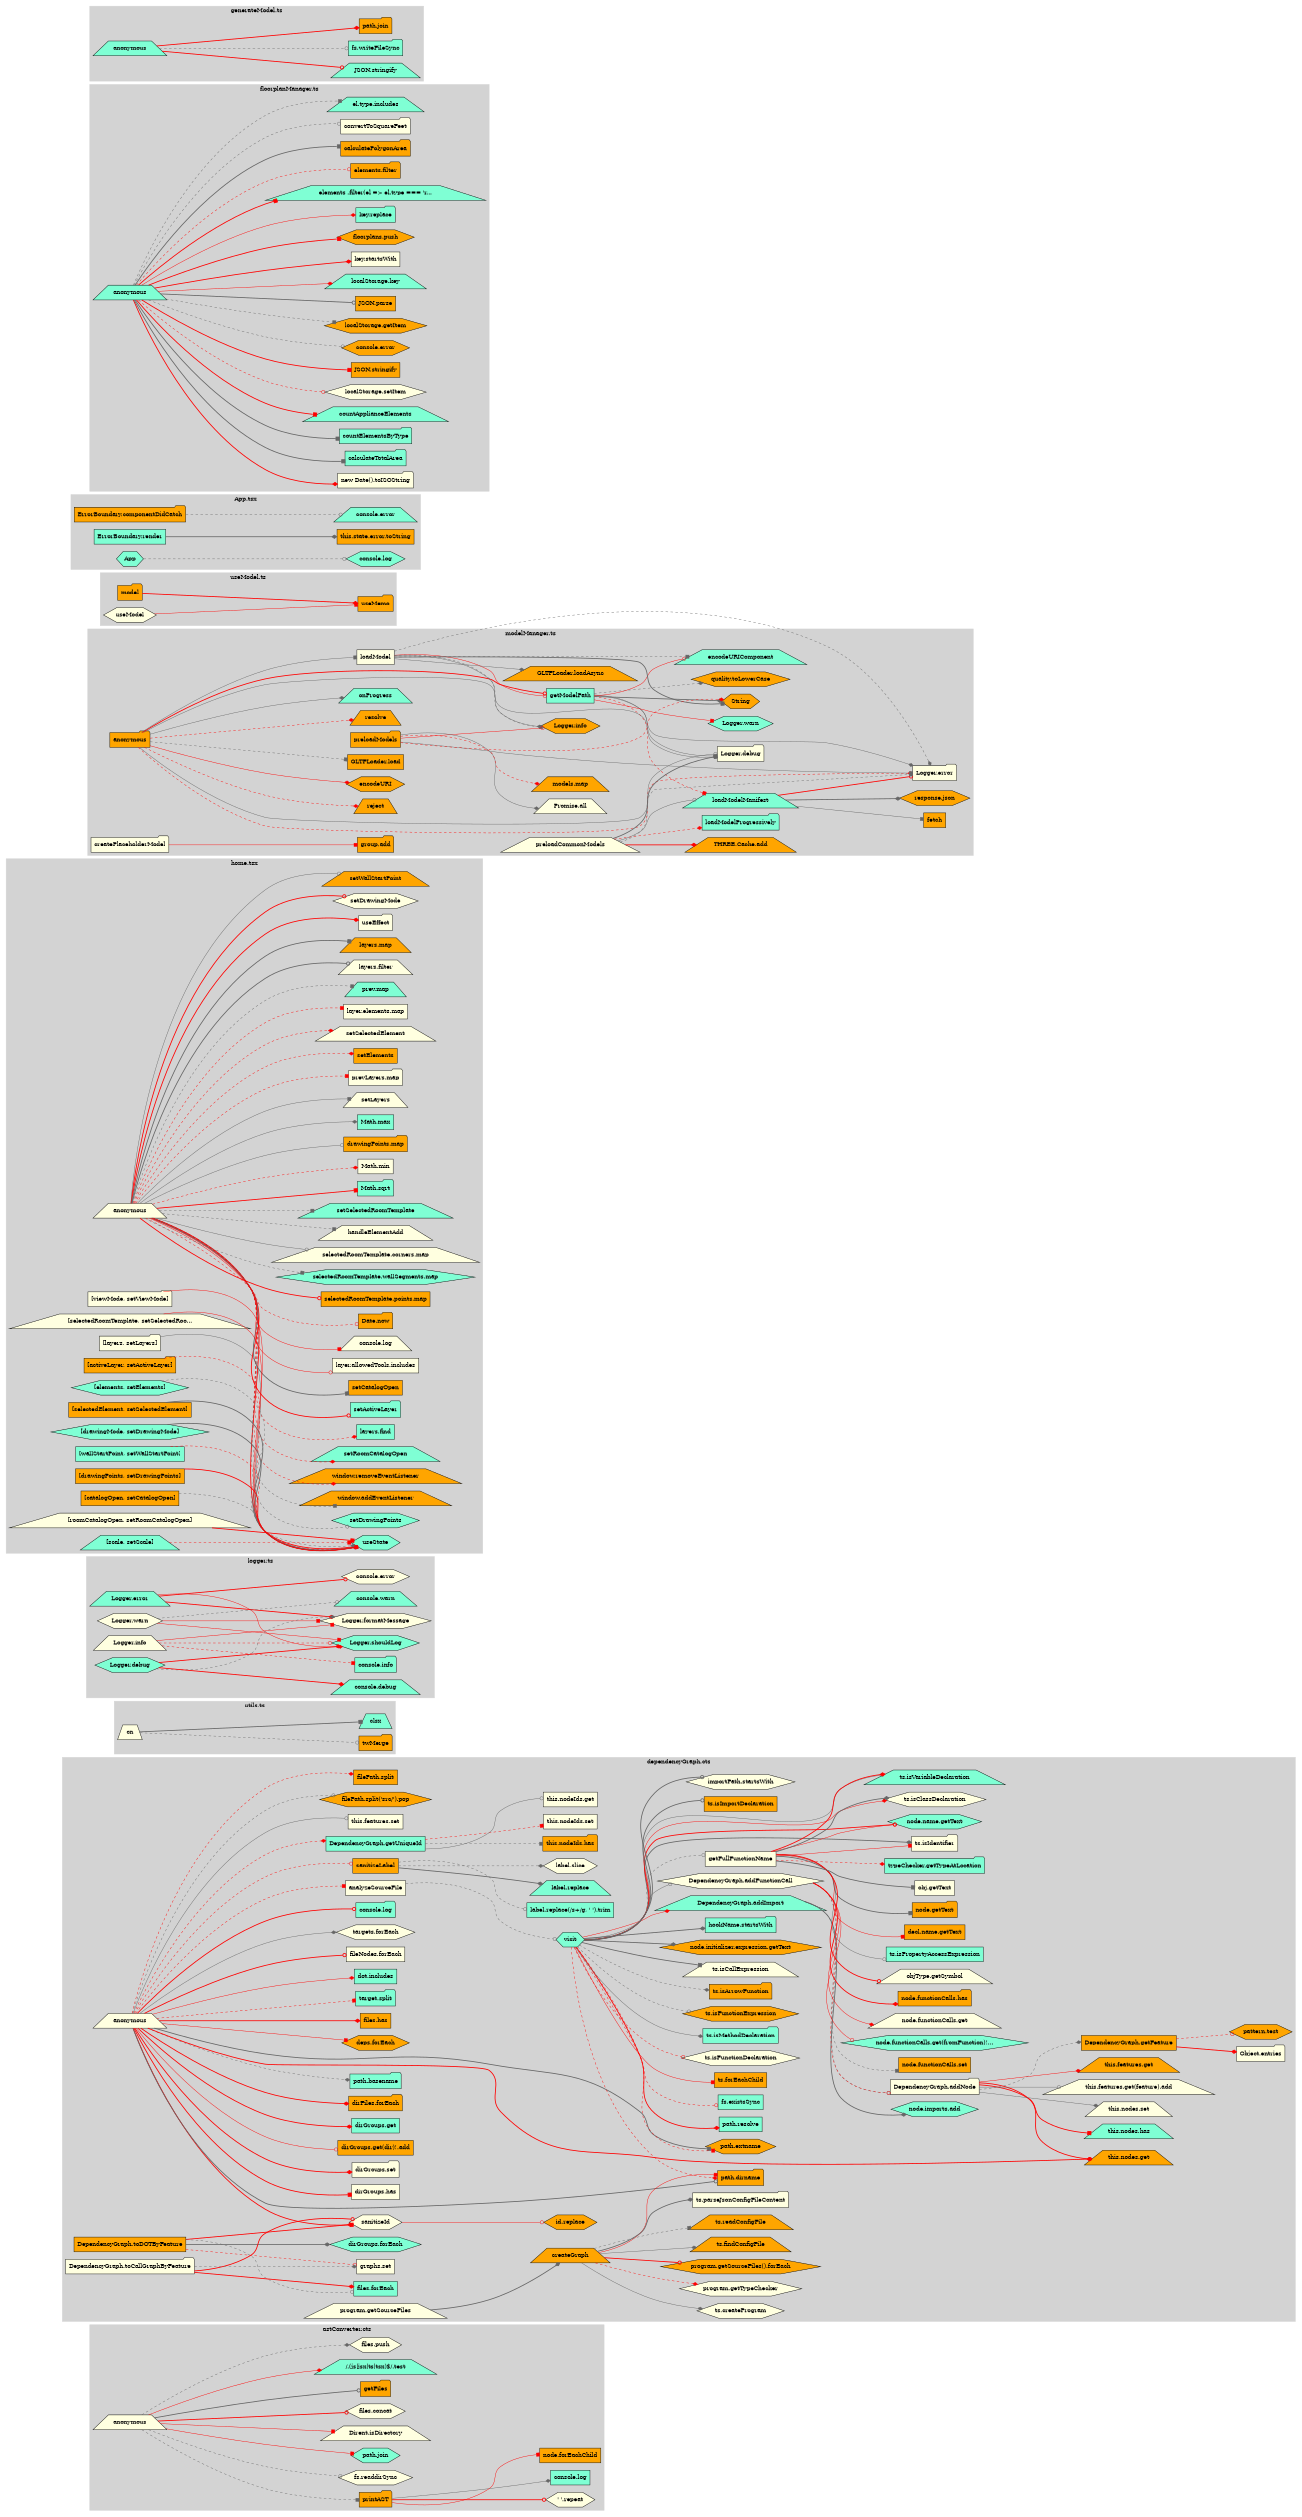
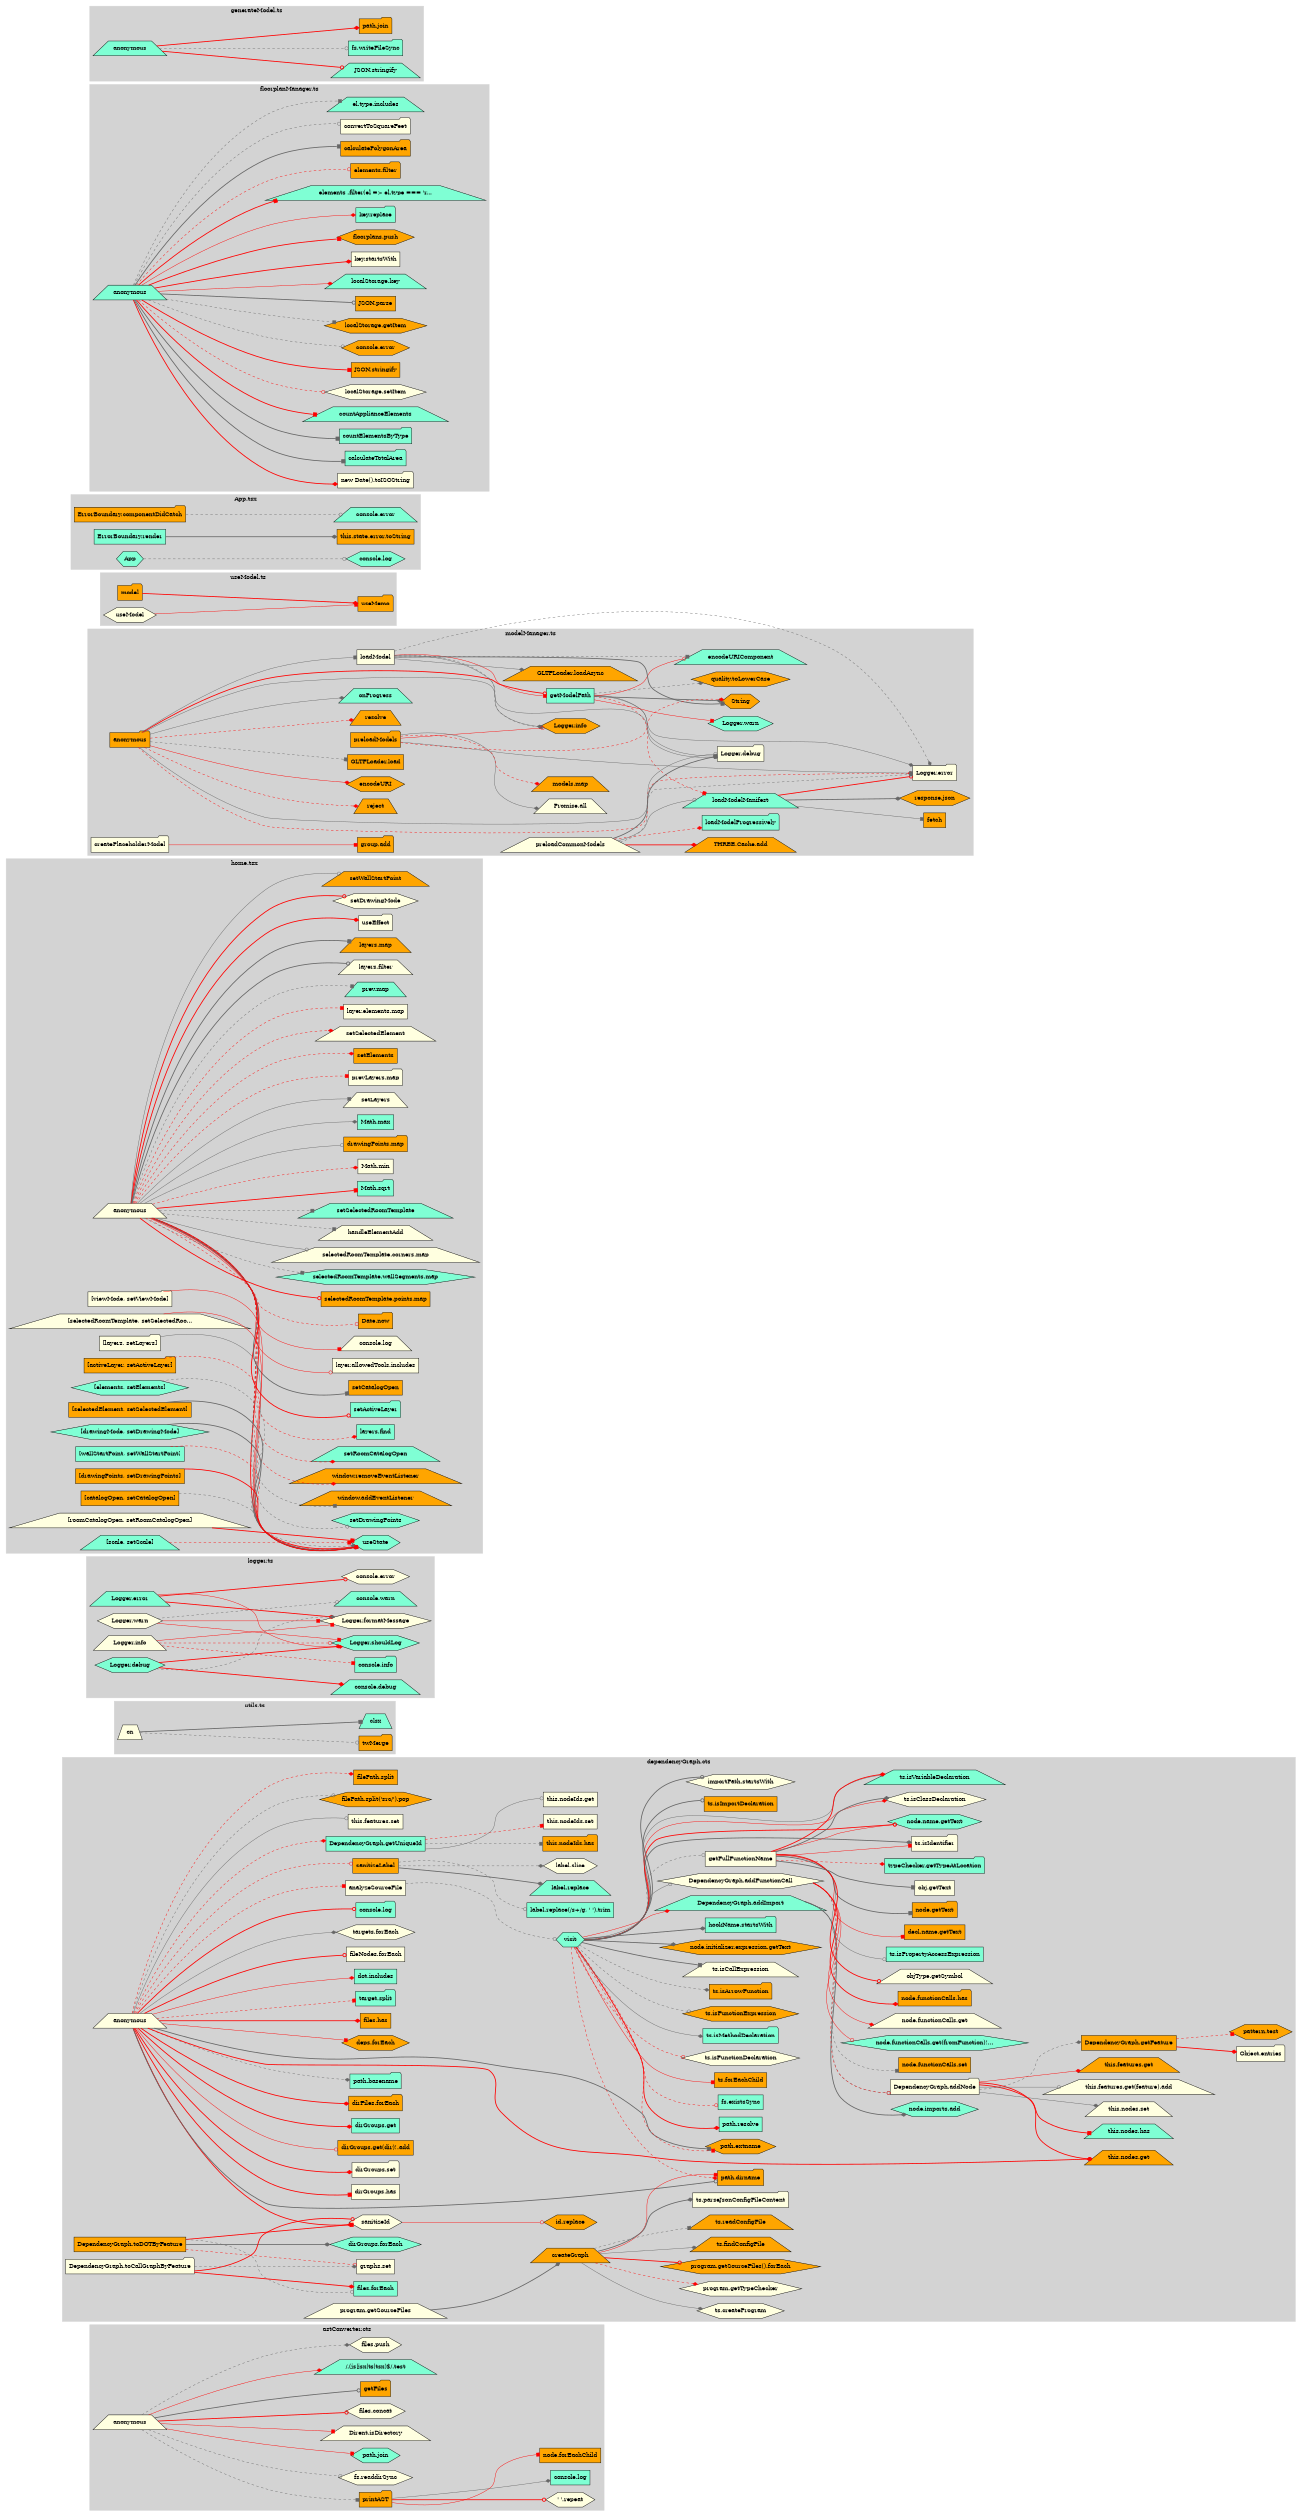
edge "loadModel" -> "getModelPath": arrowhead odot -> box
edge "DependencyGraph.getFeature" -> "pattern.test": arrowhead odot -> box
